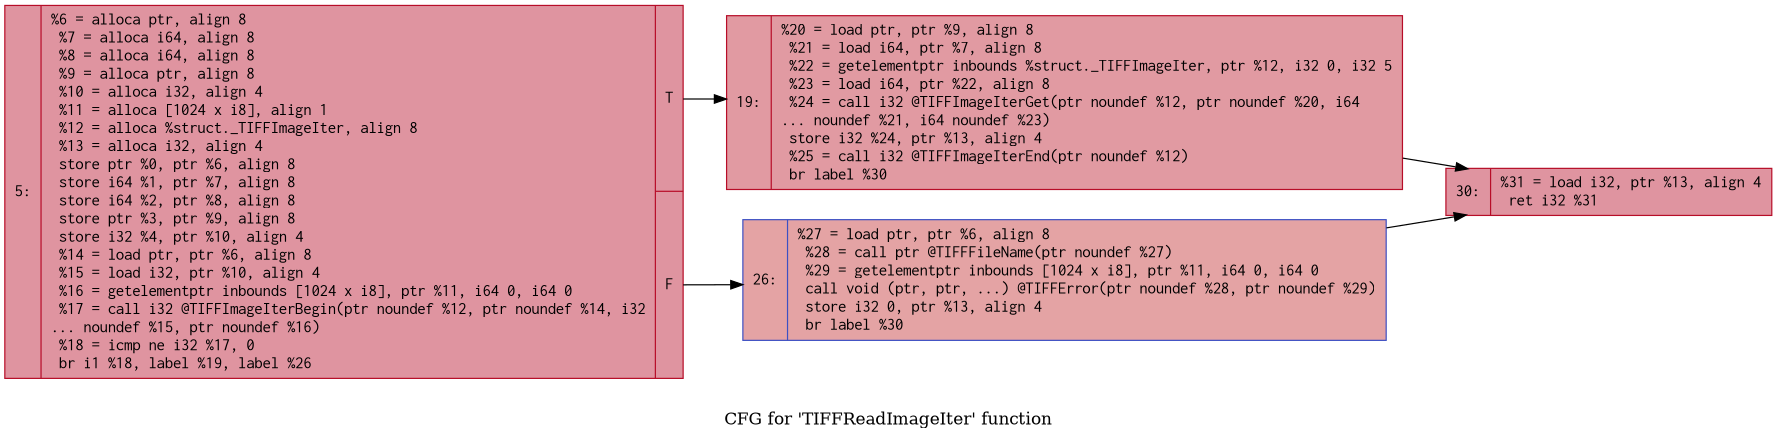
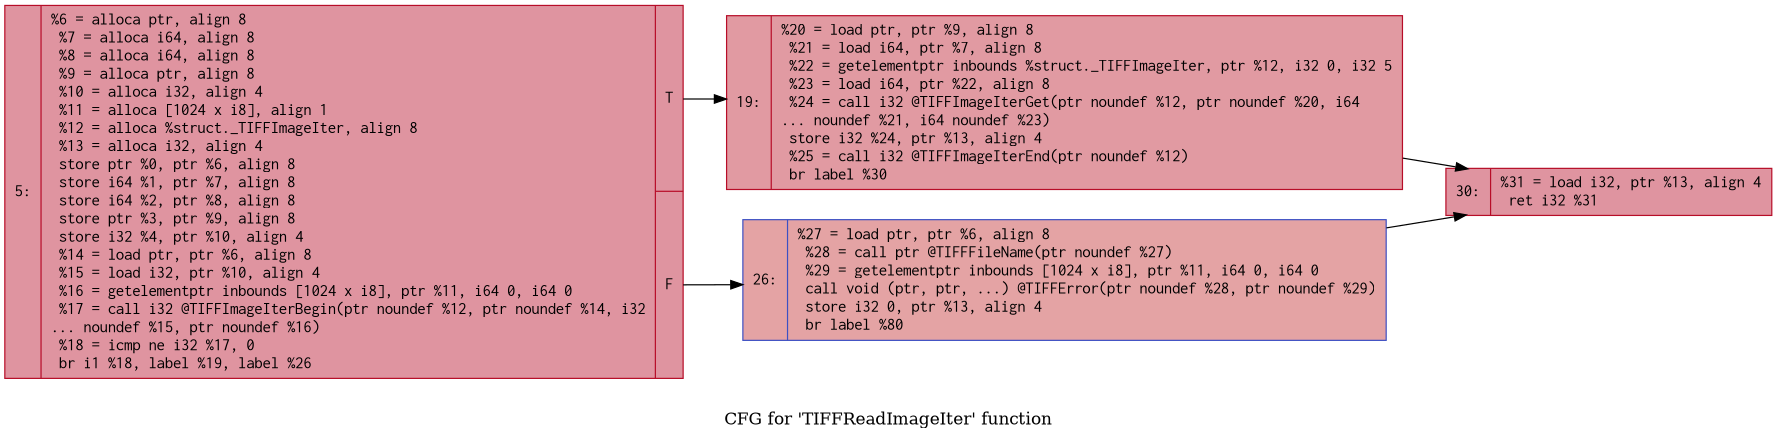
node "26:": text "br label %30" -> "br label %80"
